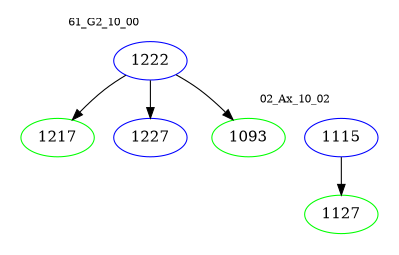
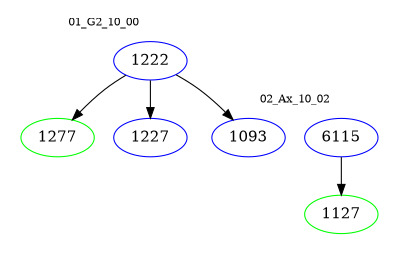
cluster "61_G2_10_00": label "61_G2_10_00" -> "01_G2_10_00"
node "1217": label "1217" -> "1277"
node "1093": color green -> blue
node "1115": label "1115" -> "6115"
